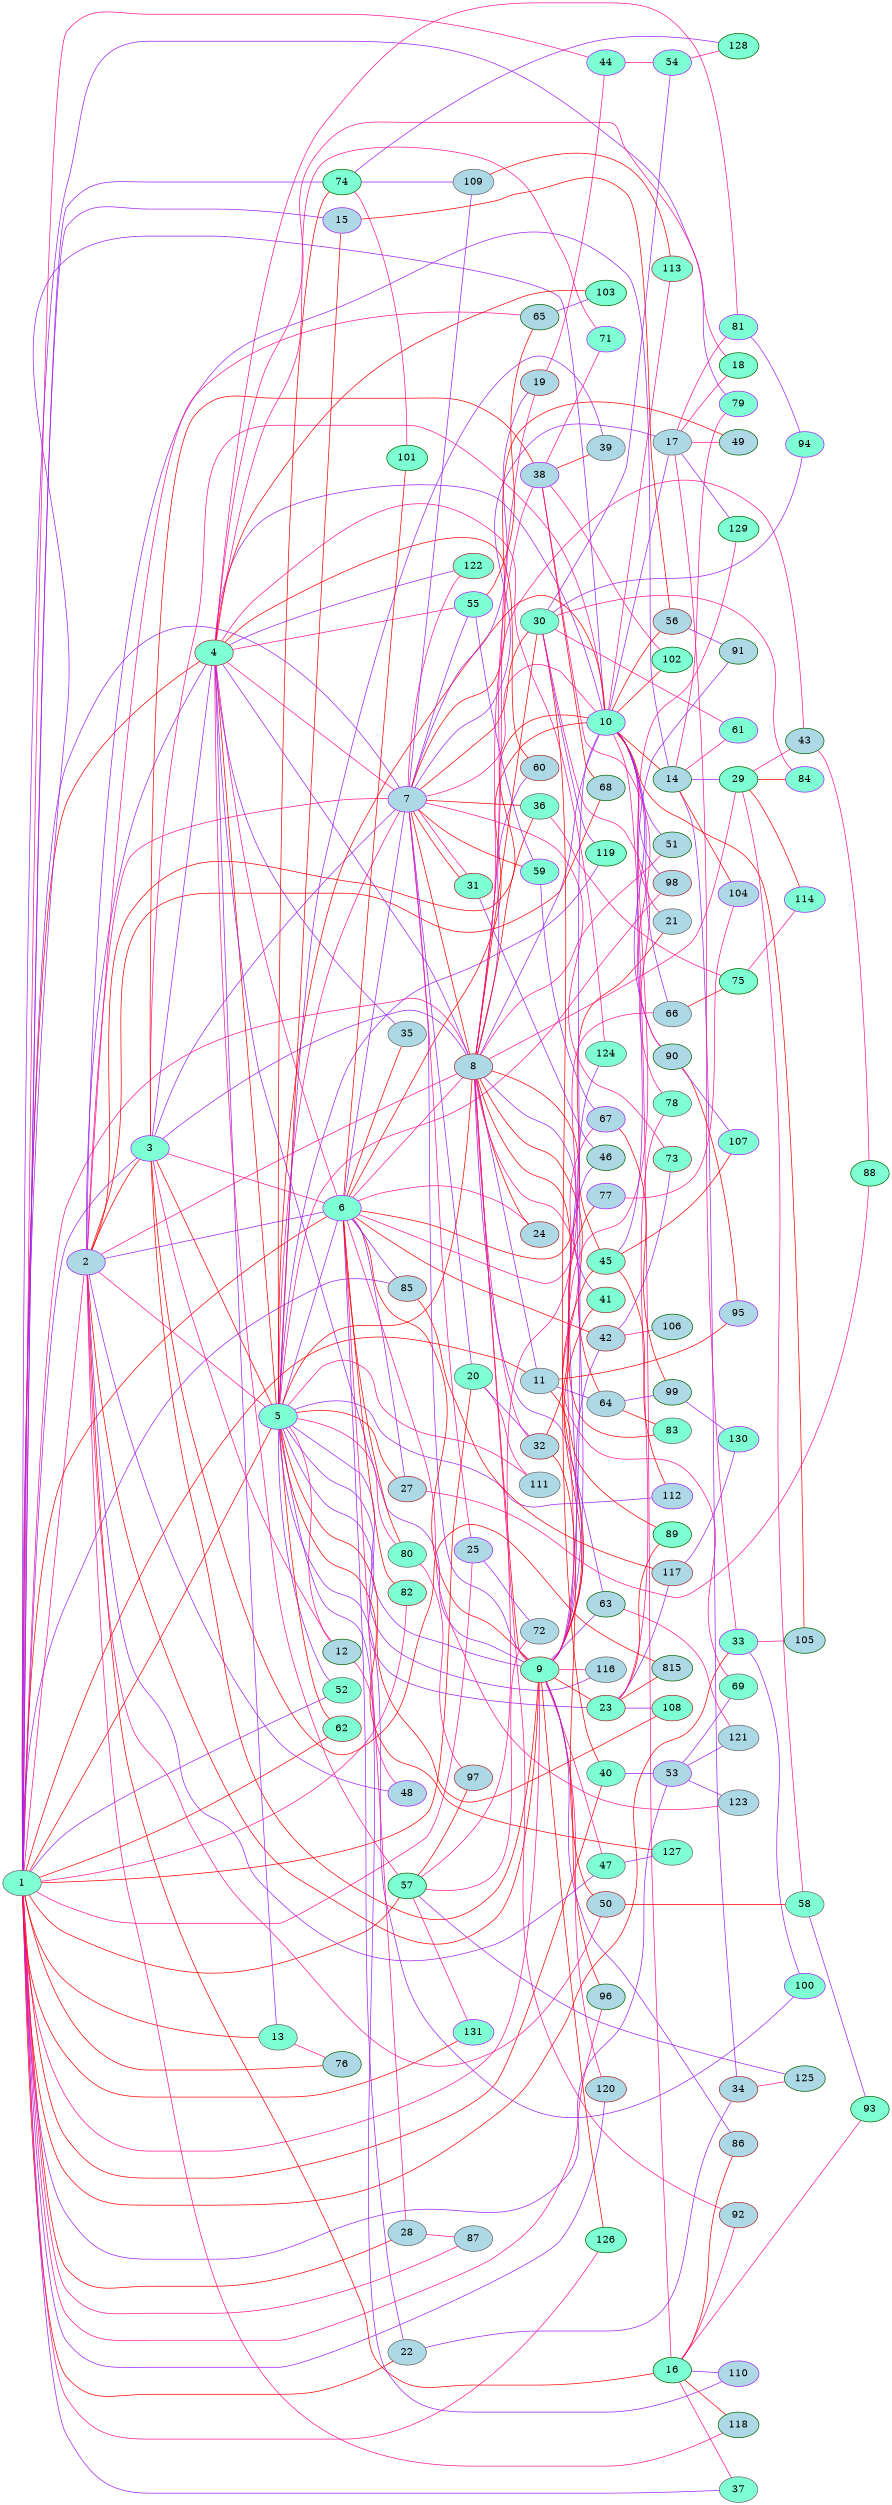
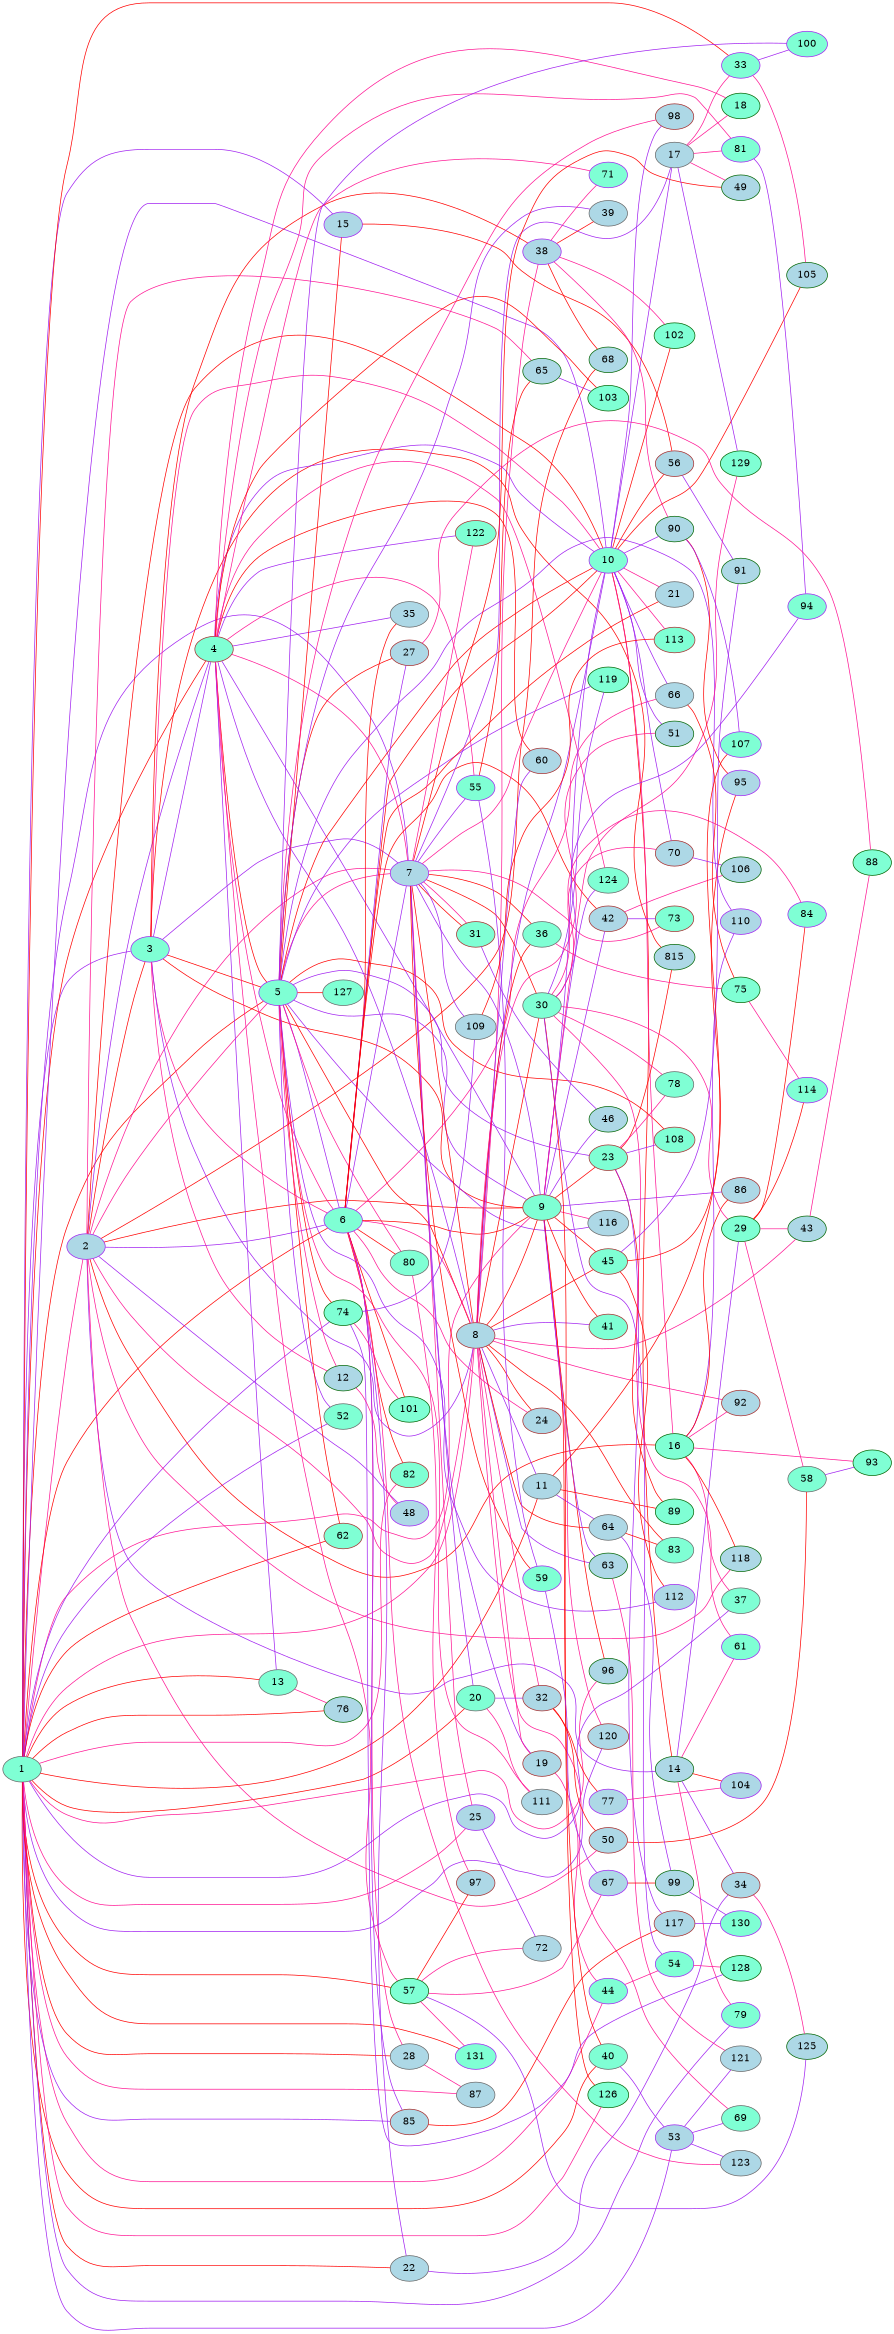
node "70": added
edge "29" -- "8": now "29" -- "30"
node "47": removed
